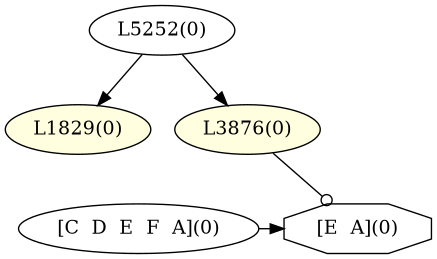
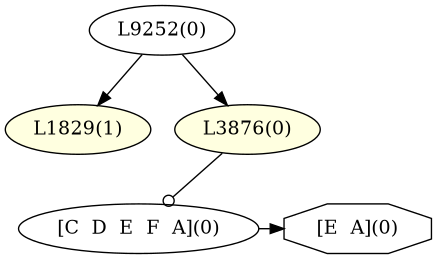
node "L5252(0)": label "L5252(0)" -> "L9252(0)"
node "L1829(0)": label "L1829(0)" -> "L1829(1)"
edge "L3876(0)" -> "[E  A](0)": now "L3876(0)" -> "[C  D  E  F  A](0)"
